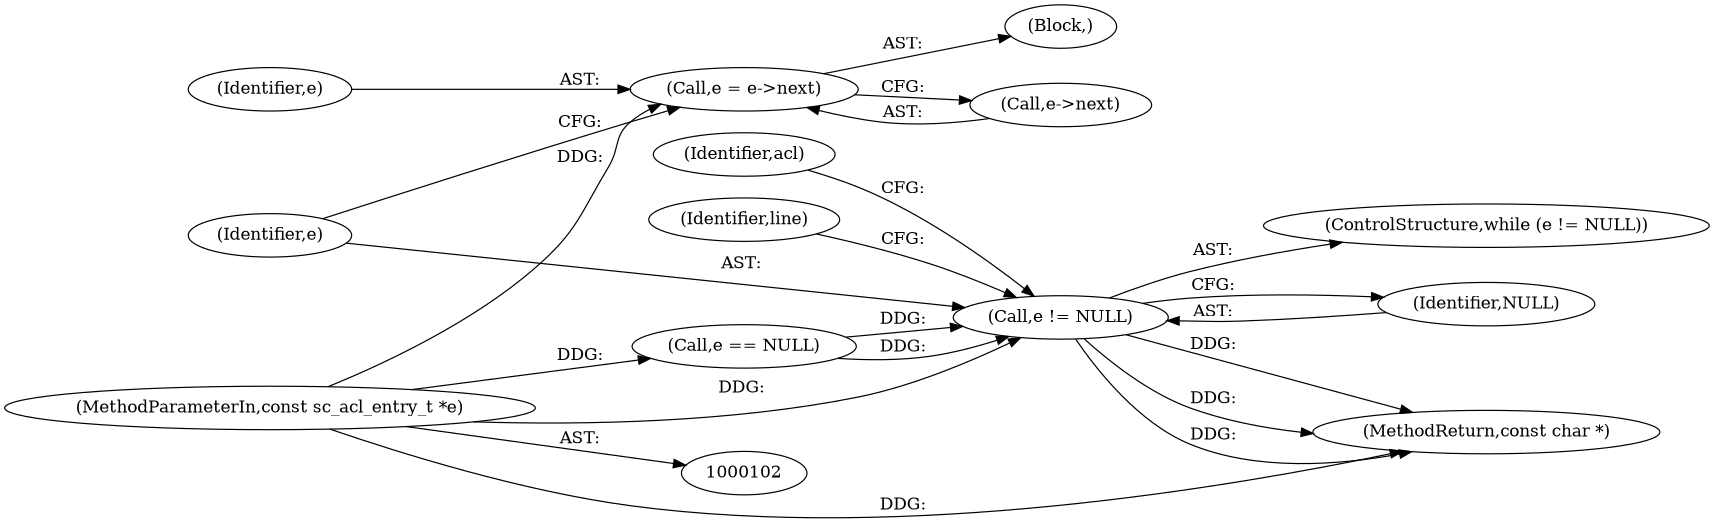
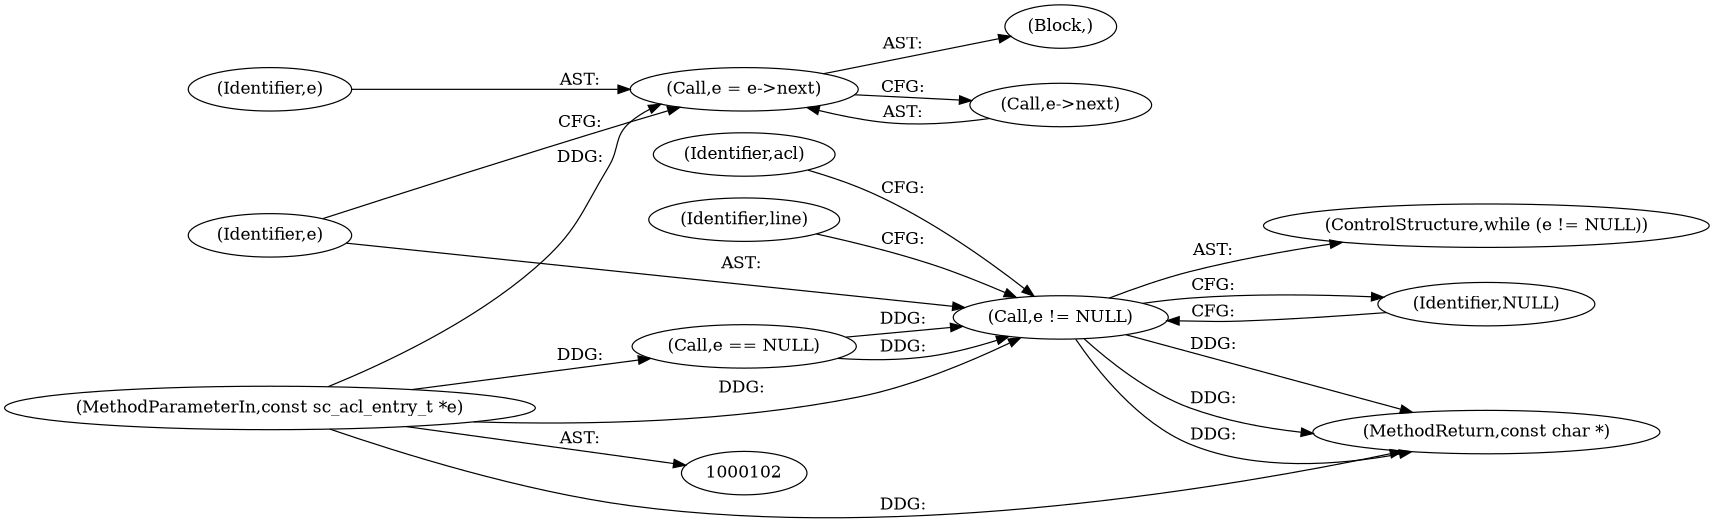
edge "(Identifier,NULL)" -> "(Call,e != NULL)": label "AST: " -> "CFG: "
